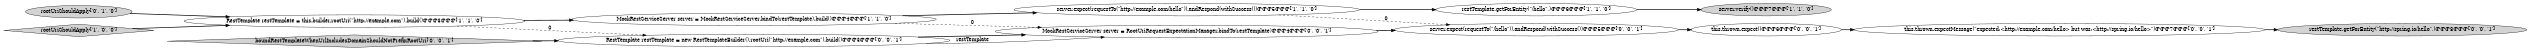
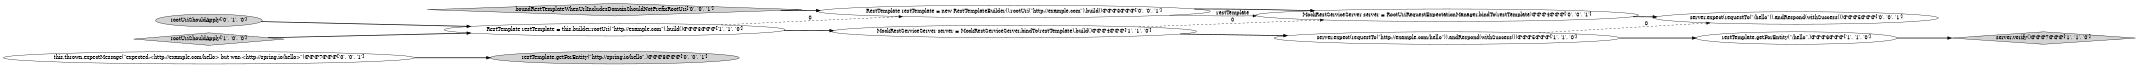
node "server.verify()@@@7@@@['1', '1', '0']": shape ellipse -> diamond
node "this.thrown.expect()@@@6@@@['0', '0', '1']": removed
